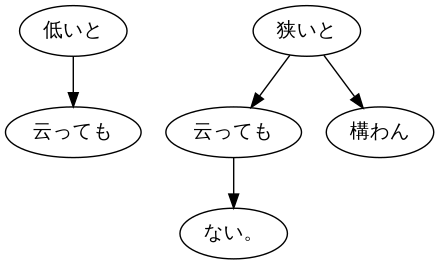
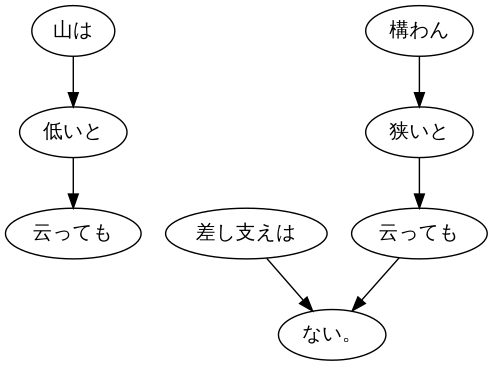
node "山は": added
edge "狭いと" -> "構わん": reversed
node "差し支えは": added
